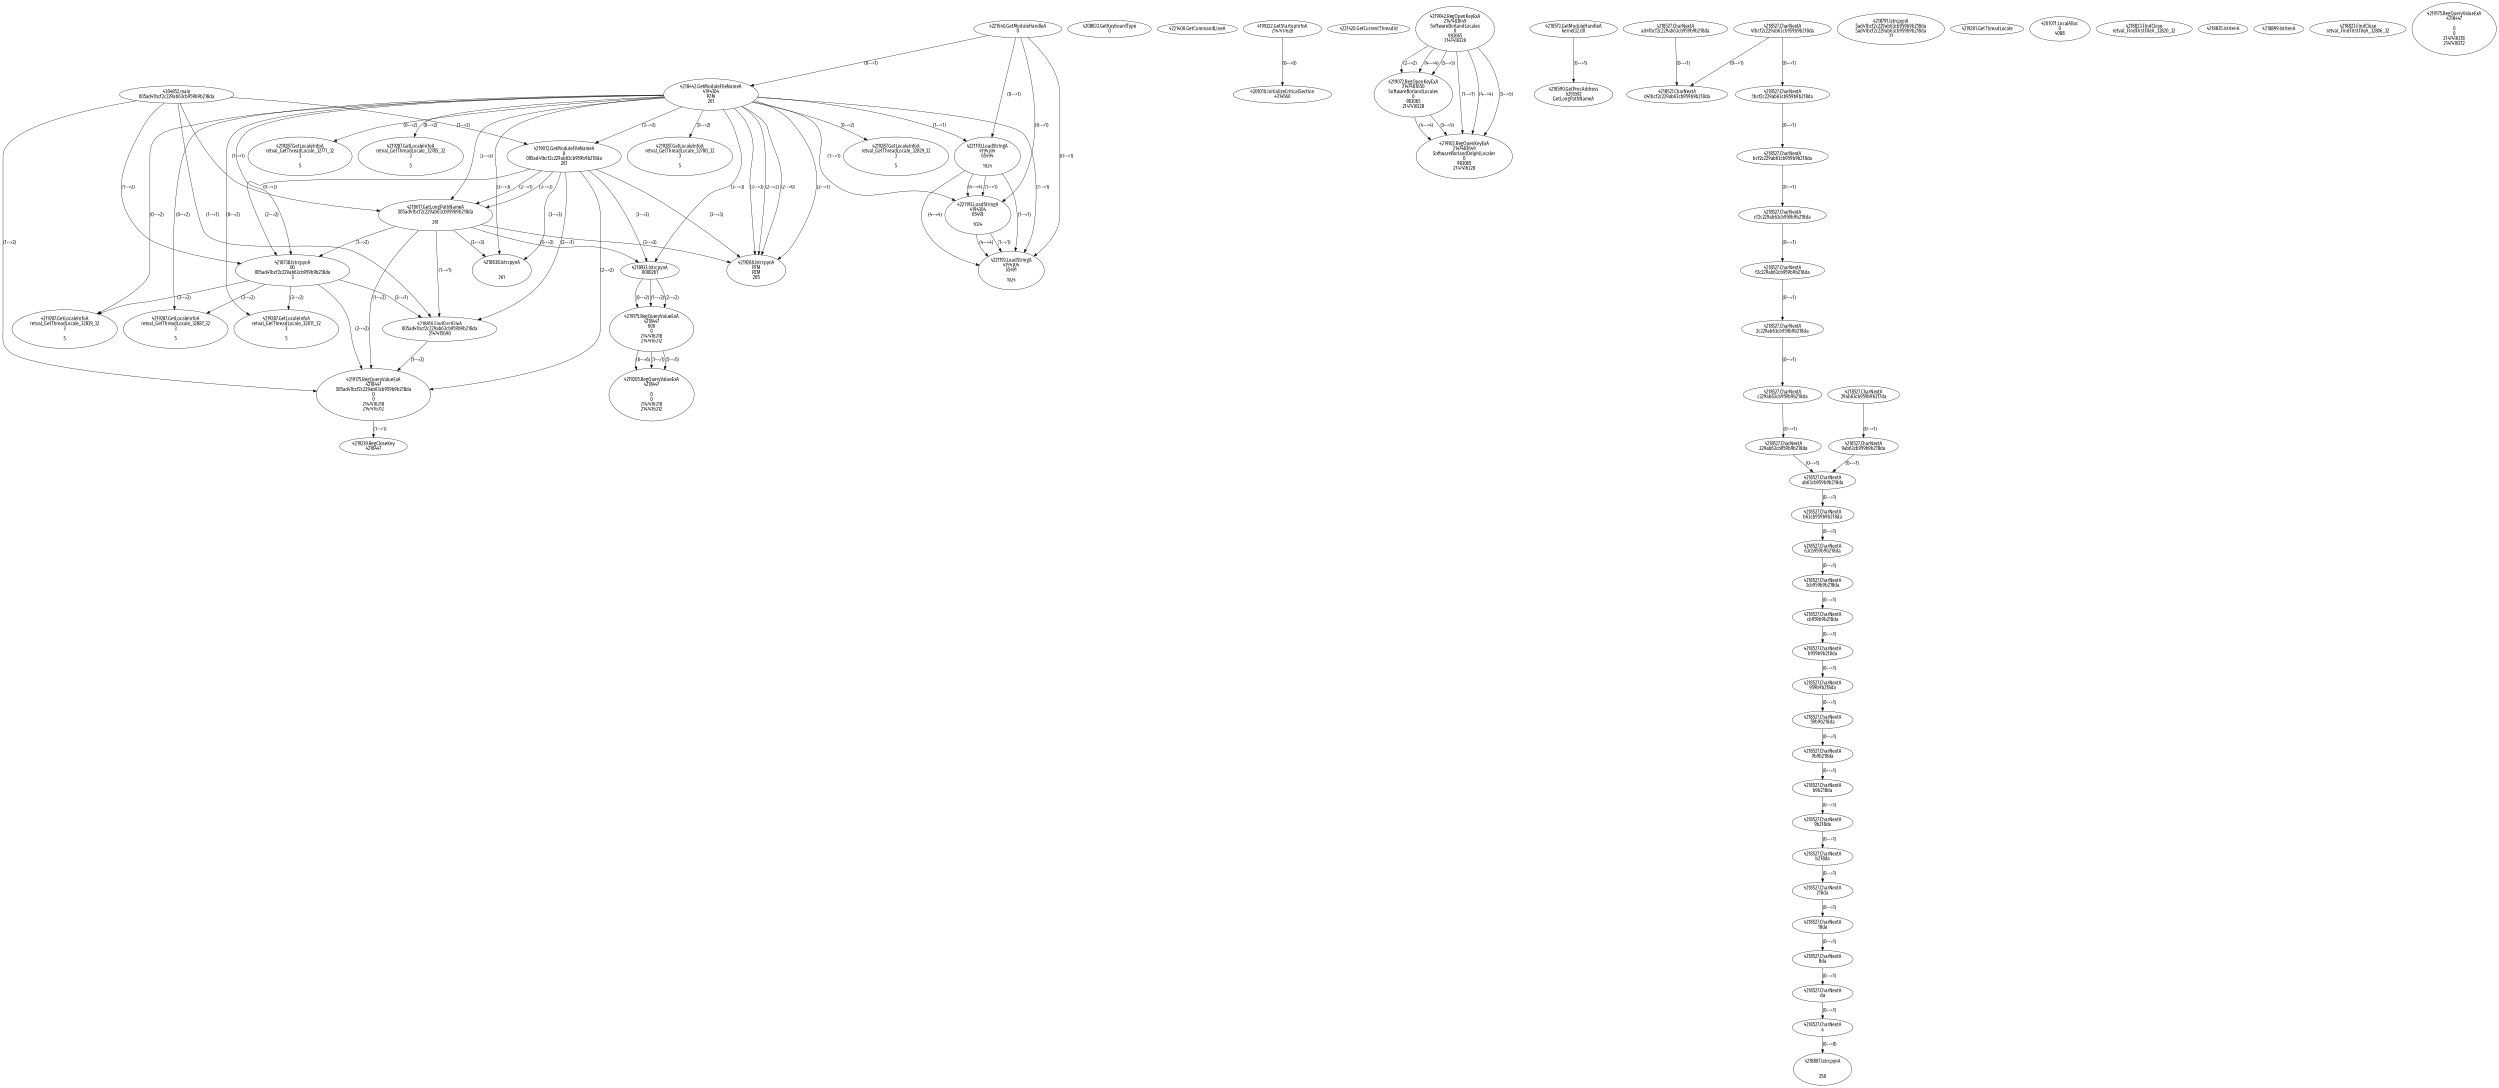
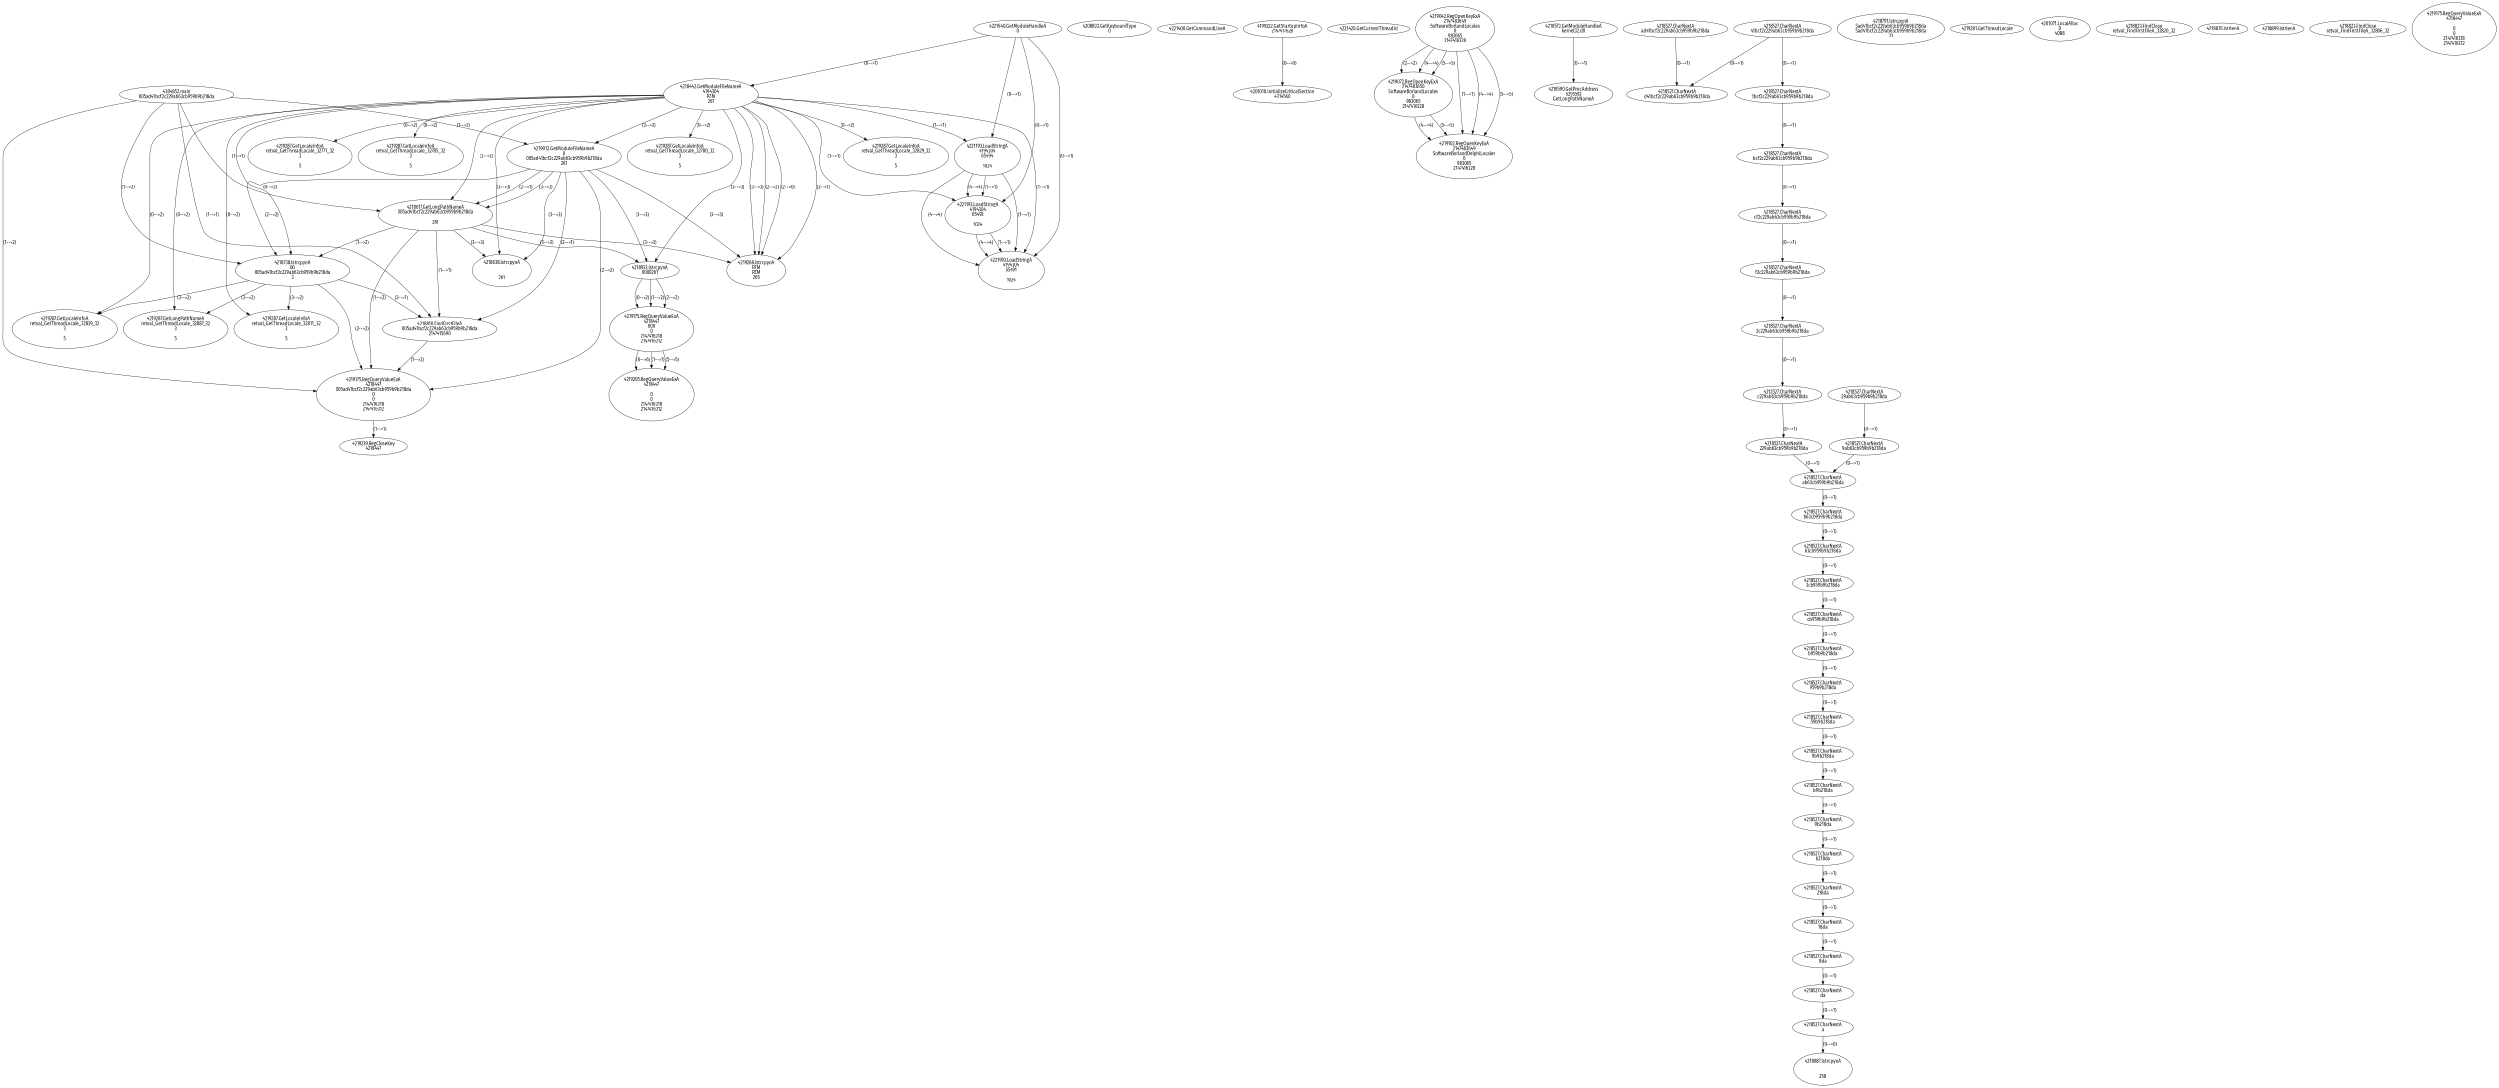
node "4221193.LoadStringA 4194304 65491 1024": label "4221193.LoadStringA 4194304 65491 1024" -> "4221993.LoadStringA 4194304 65491 1024"
node "4219287.GetLocaleInfoA retval_GetThreadLocale_32887_32 3 5": label "4219287.GetLocaleInfoA retval_GetThreadLocale_32887_32 3 5" -> "4219287.GetLongPathNameA retval_GetThreadLocale_32887_32 3 5"
node "4218527.CharNextA c229ab63cb959b9b218da": label "4218527.CharNextA c229ab63cb959b9b218da" -> "4212527.CharNextA c229ab63cb959b9b218da"
node "4218527.CharNextA 29ab63cb959b9b217da": label "4218527.CharNextA 29ab63cb959b9b217da" -> "4218527.CharNextA 29ab63cb959b9b218da"
